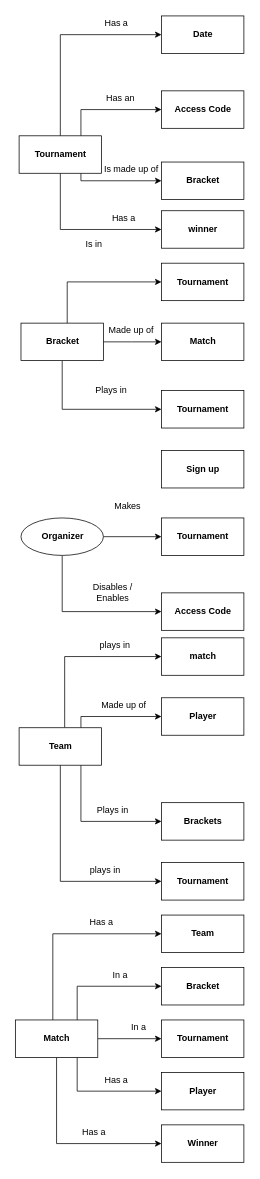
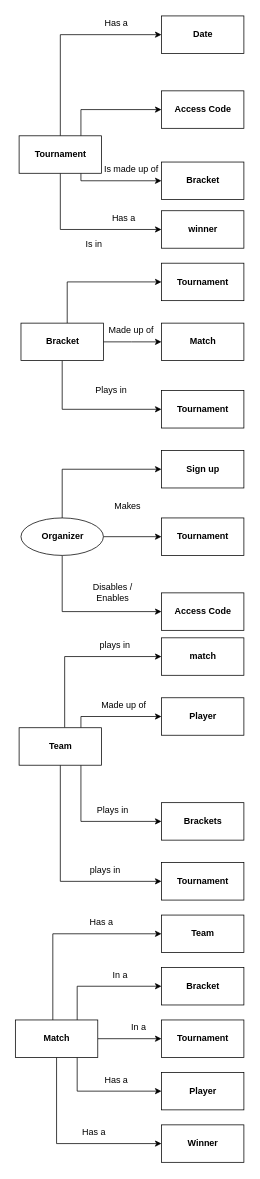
node "Has an": removed
edge "Organizer" -> "Sign up": added
